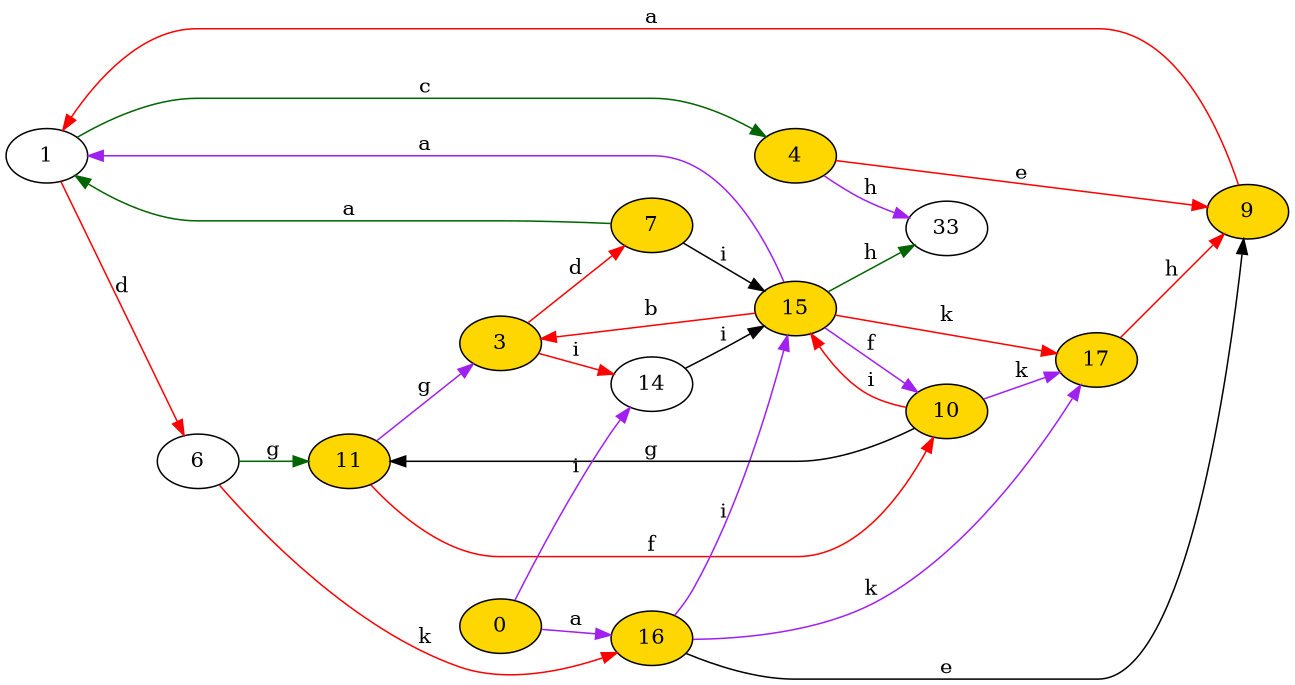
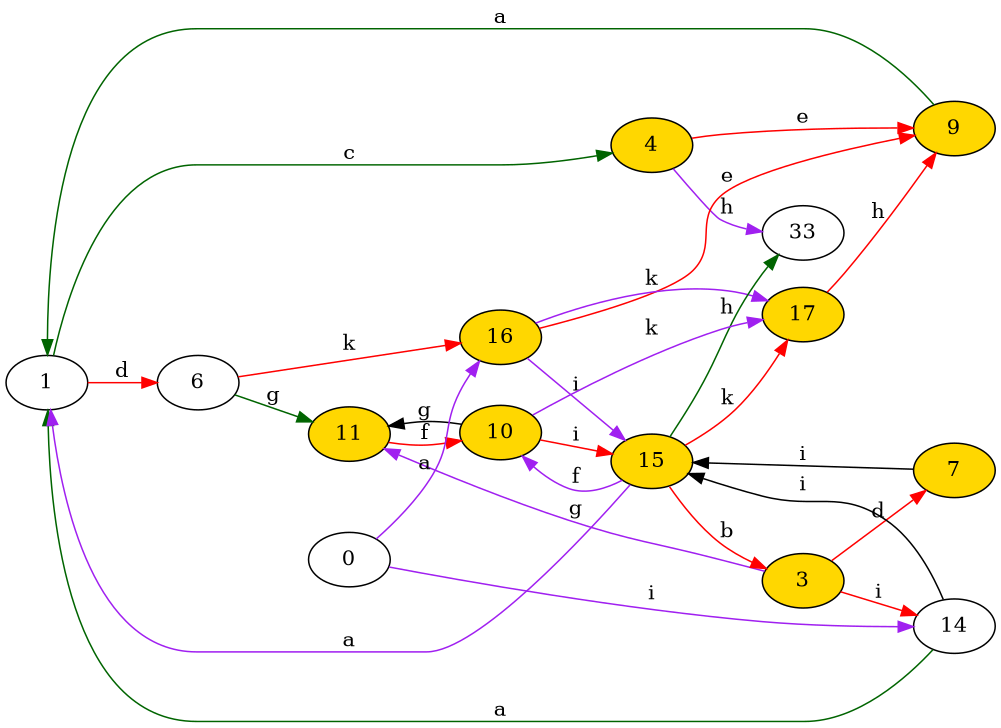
edge "9" -> "1": color red -> darkgreen
edge "7" -> "1": now "14" -> "1"
edge "11" -> "3": reversed
node "0": fillcolor gold -> white
edge "16" -> "9": color black -> red
